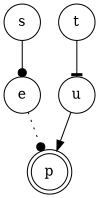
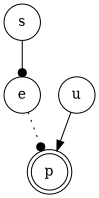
node "t": removed
